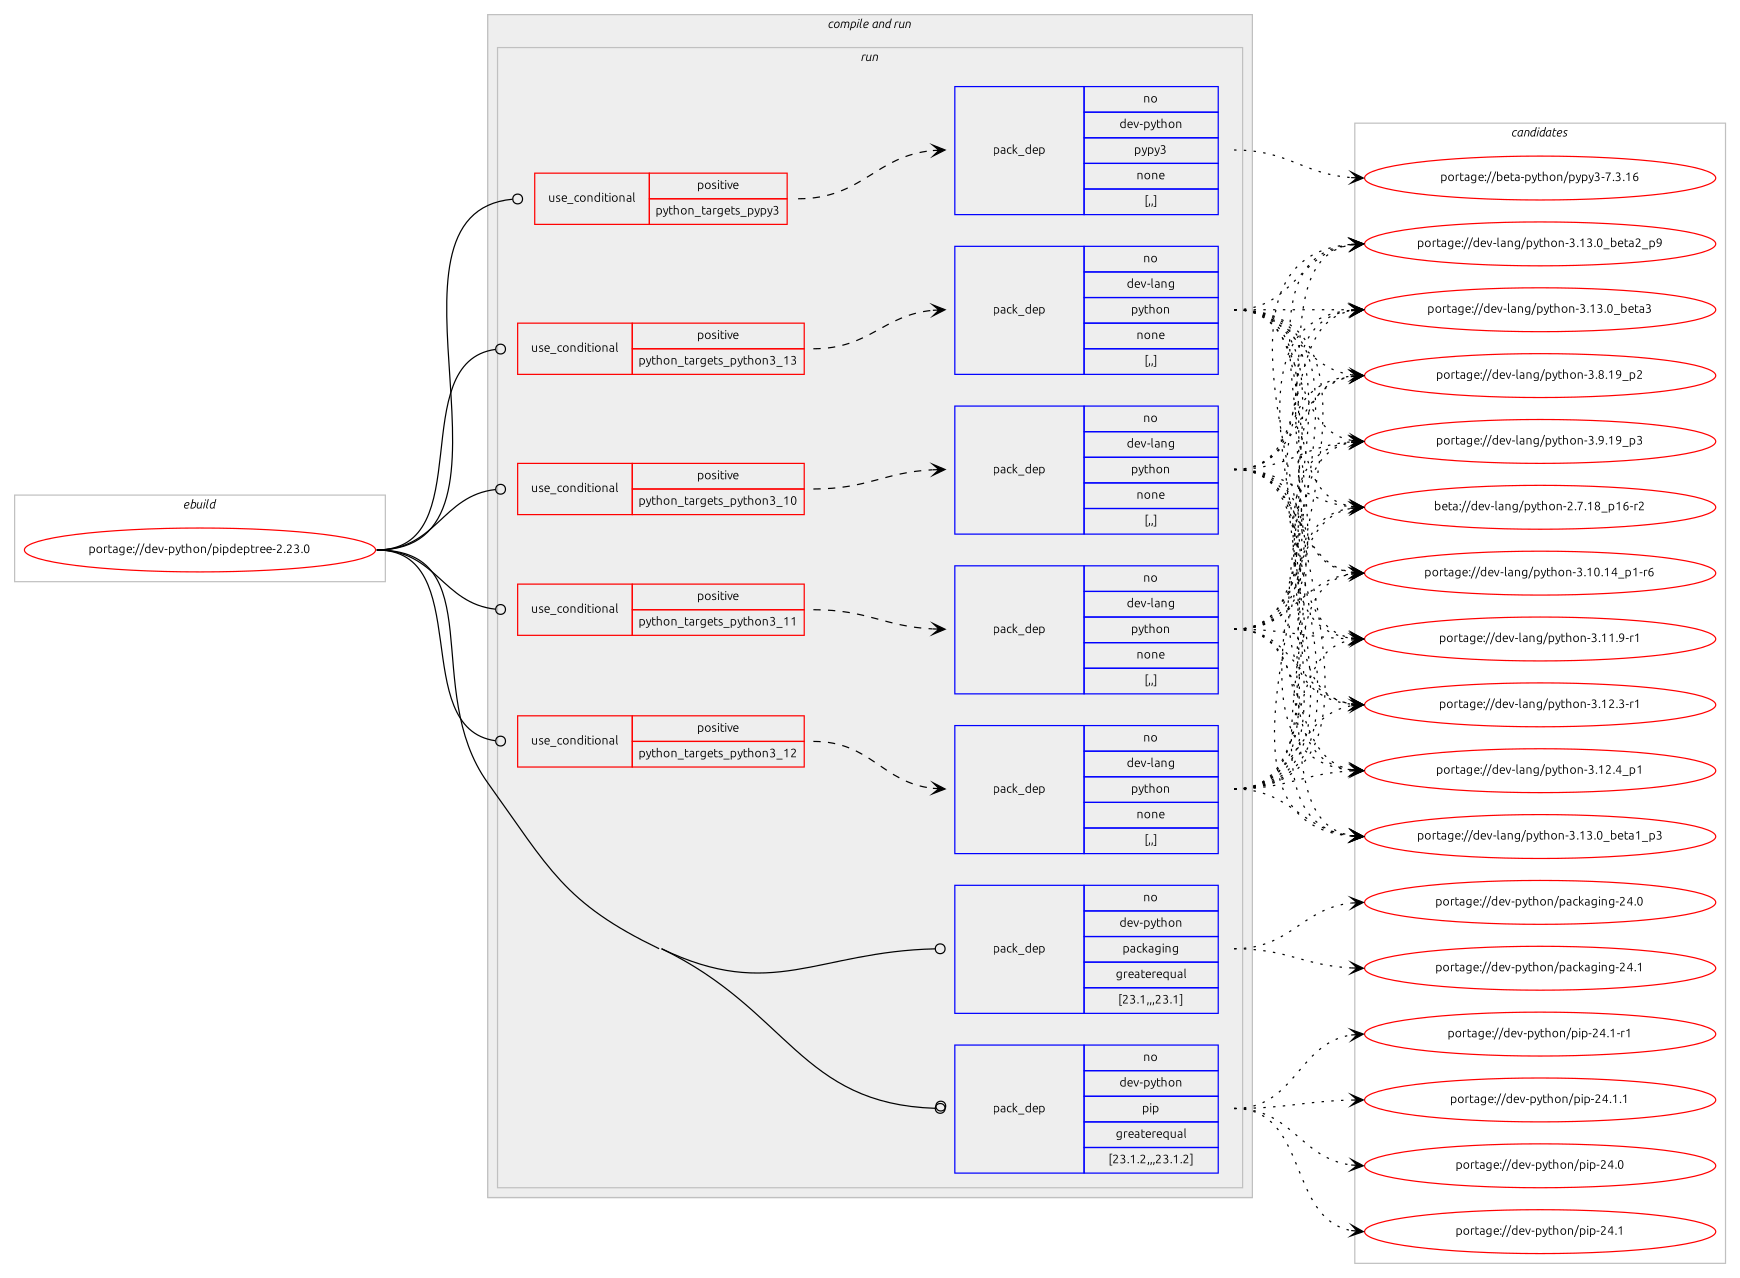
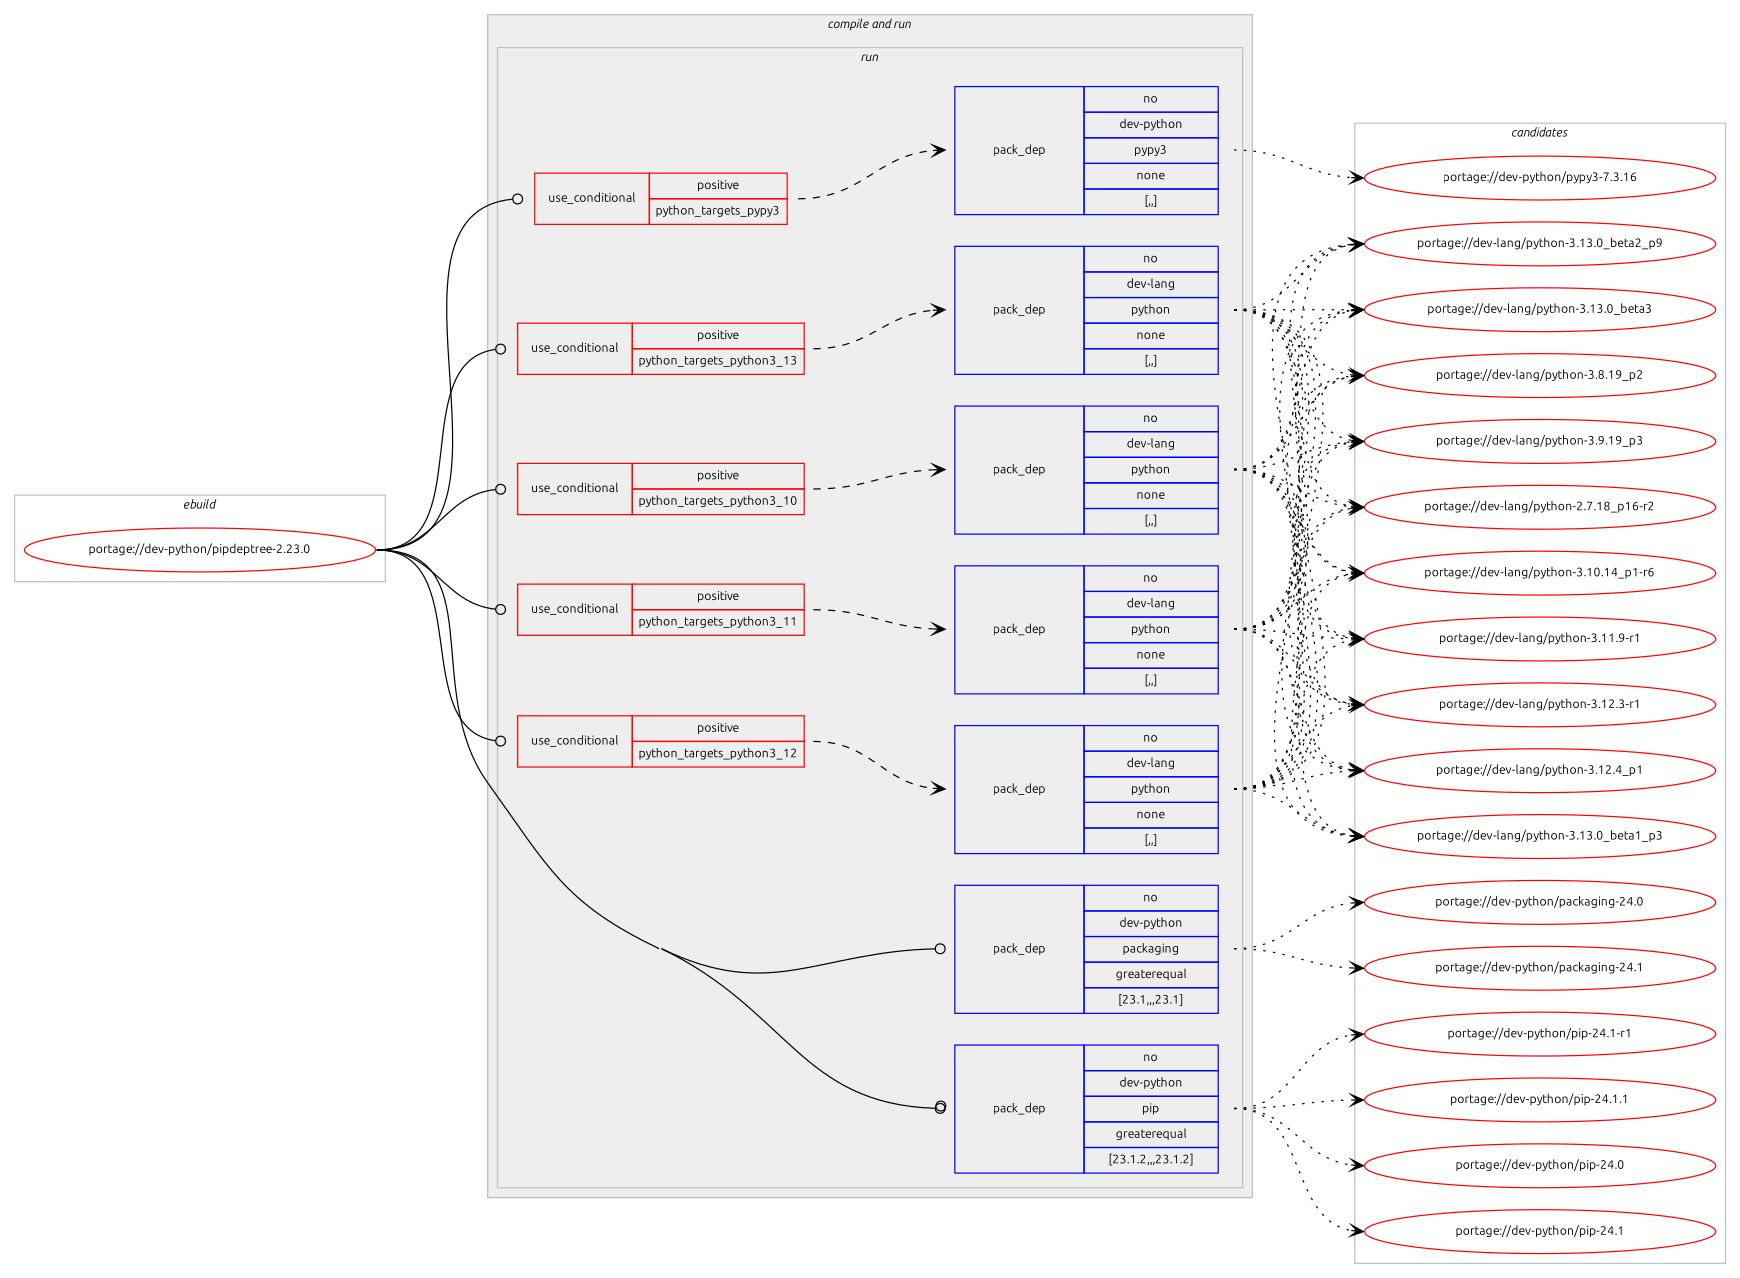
node "portage://beta-python/pypy3-7.3.16": label "portage://beta-python/pypy3-7.3.16" -> "portage://dev-python/pypy3-7.3.16"
node "beta://dev-lang/python-2.7.18_p16-r2": label "beta://dev-lang/python-2.7.18_p16-r2" -> "portage://dev-lang/python-2.7.18_p16-r2"
